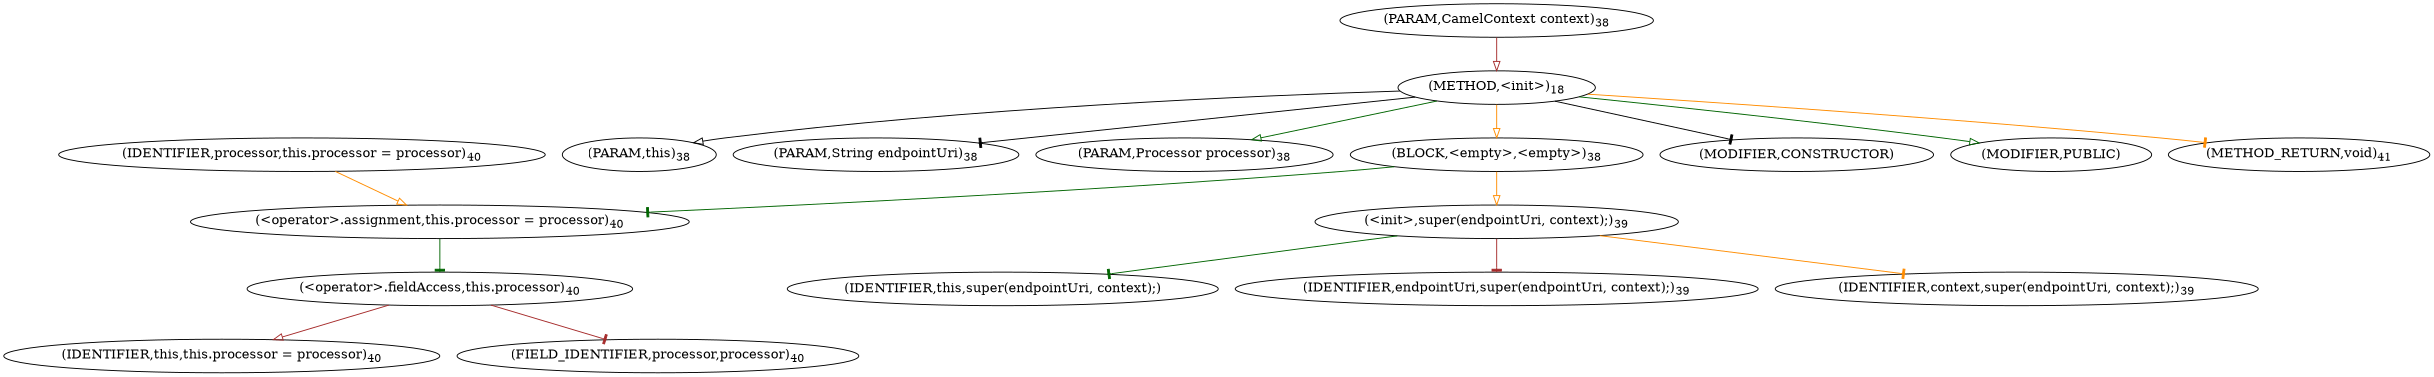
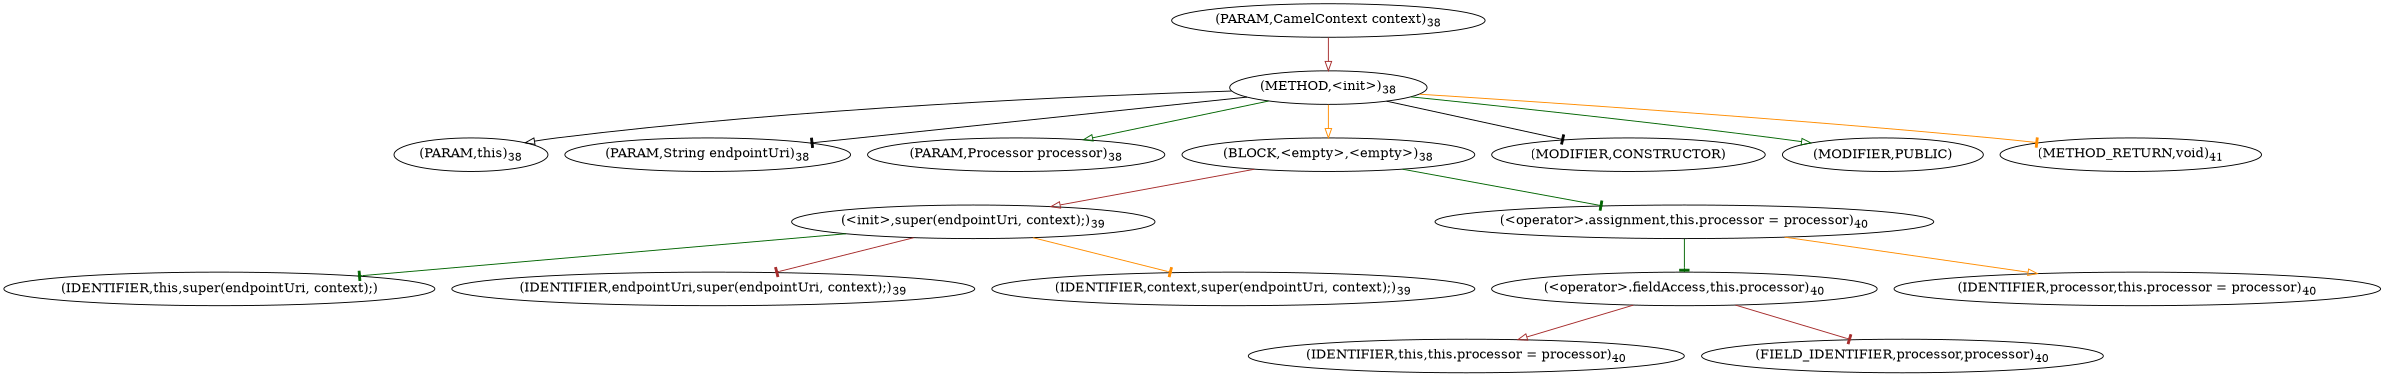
node "(METHOD,<init>)": text "18" -> "38"
edge "(BLOCK,<empty>,<empty>)" -> "(<init>,super(endpointUri, context);)": color darkorange -> brown
edge "(IDENTIFIER,processor,this.processor = processor)" -> "(<operator>.assignment,this.processor = processor)": reversed
